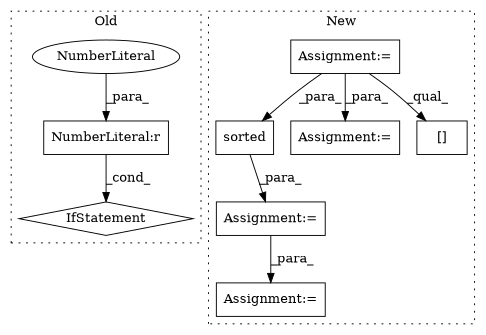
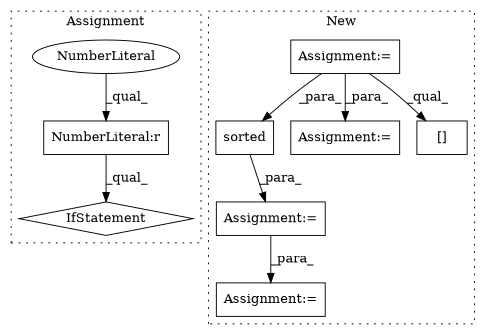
cluster "Old": label "Old" -> "Assignment"
edge "NumberLiteral" -> "NumberLiteral:r": label "_para_" -> "_qual_"
edge "NumberLiteral:r" -> "IfStatement": label "_cond_" -> "_qual_"
